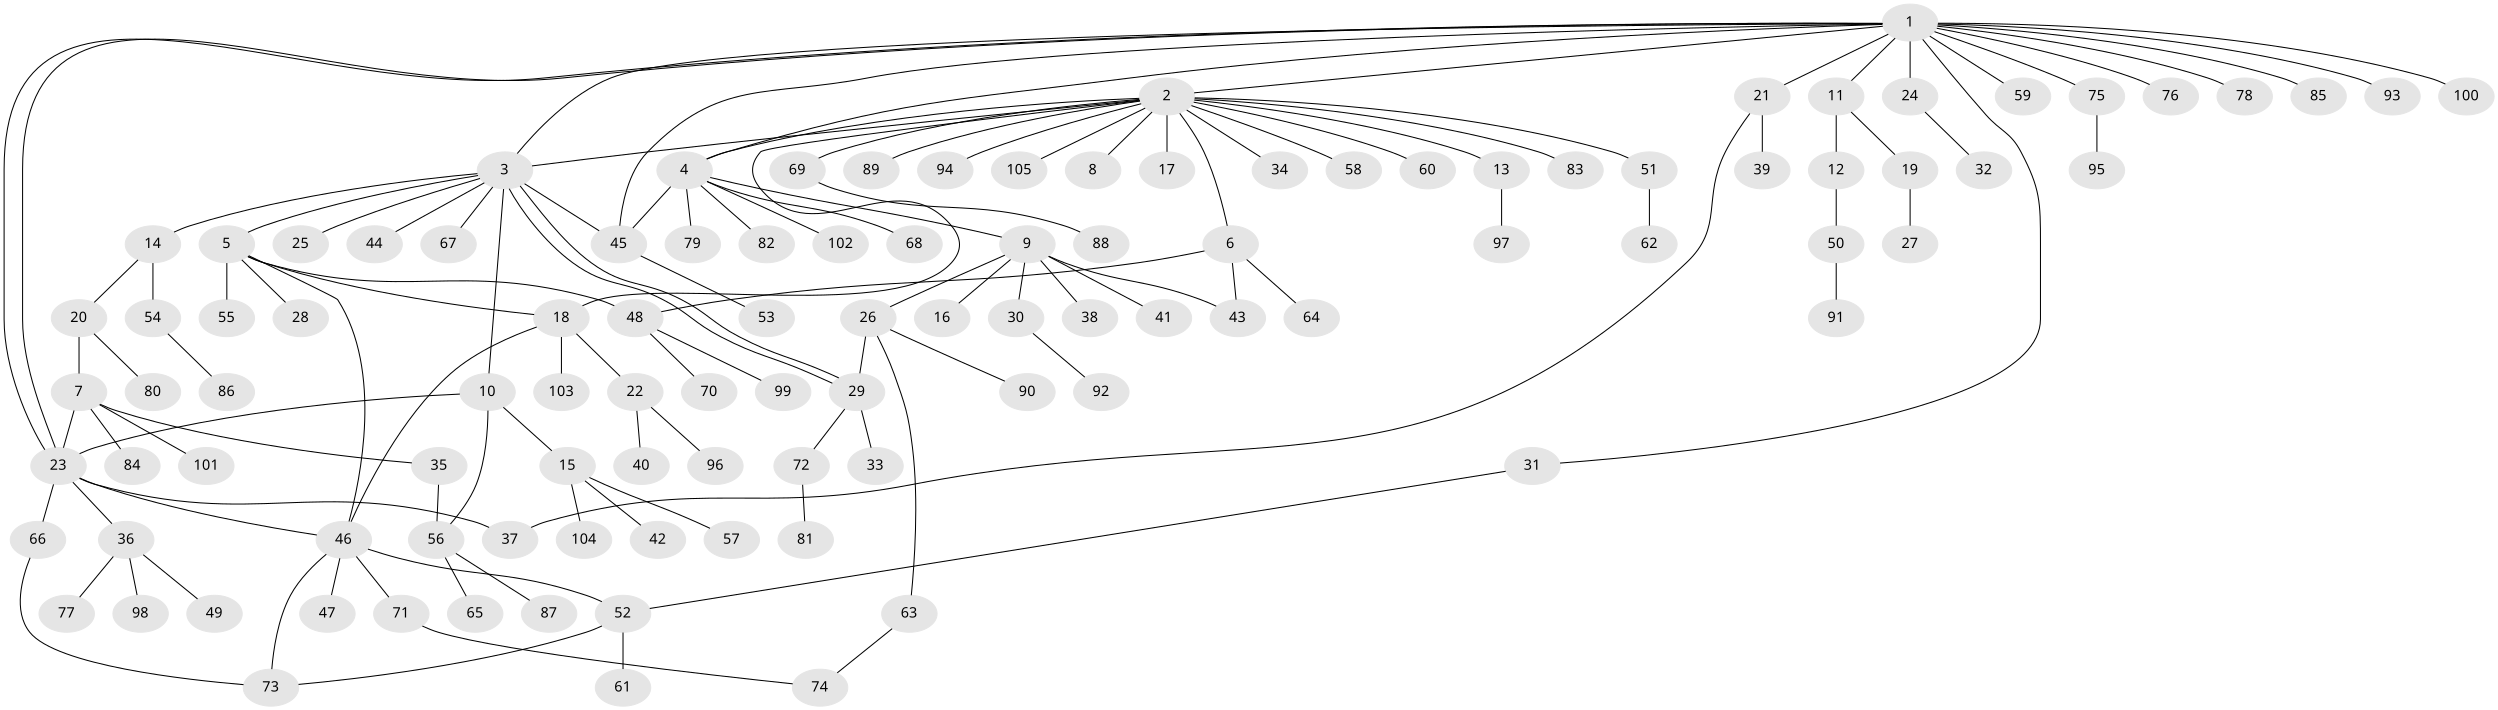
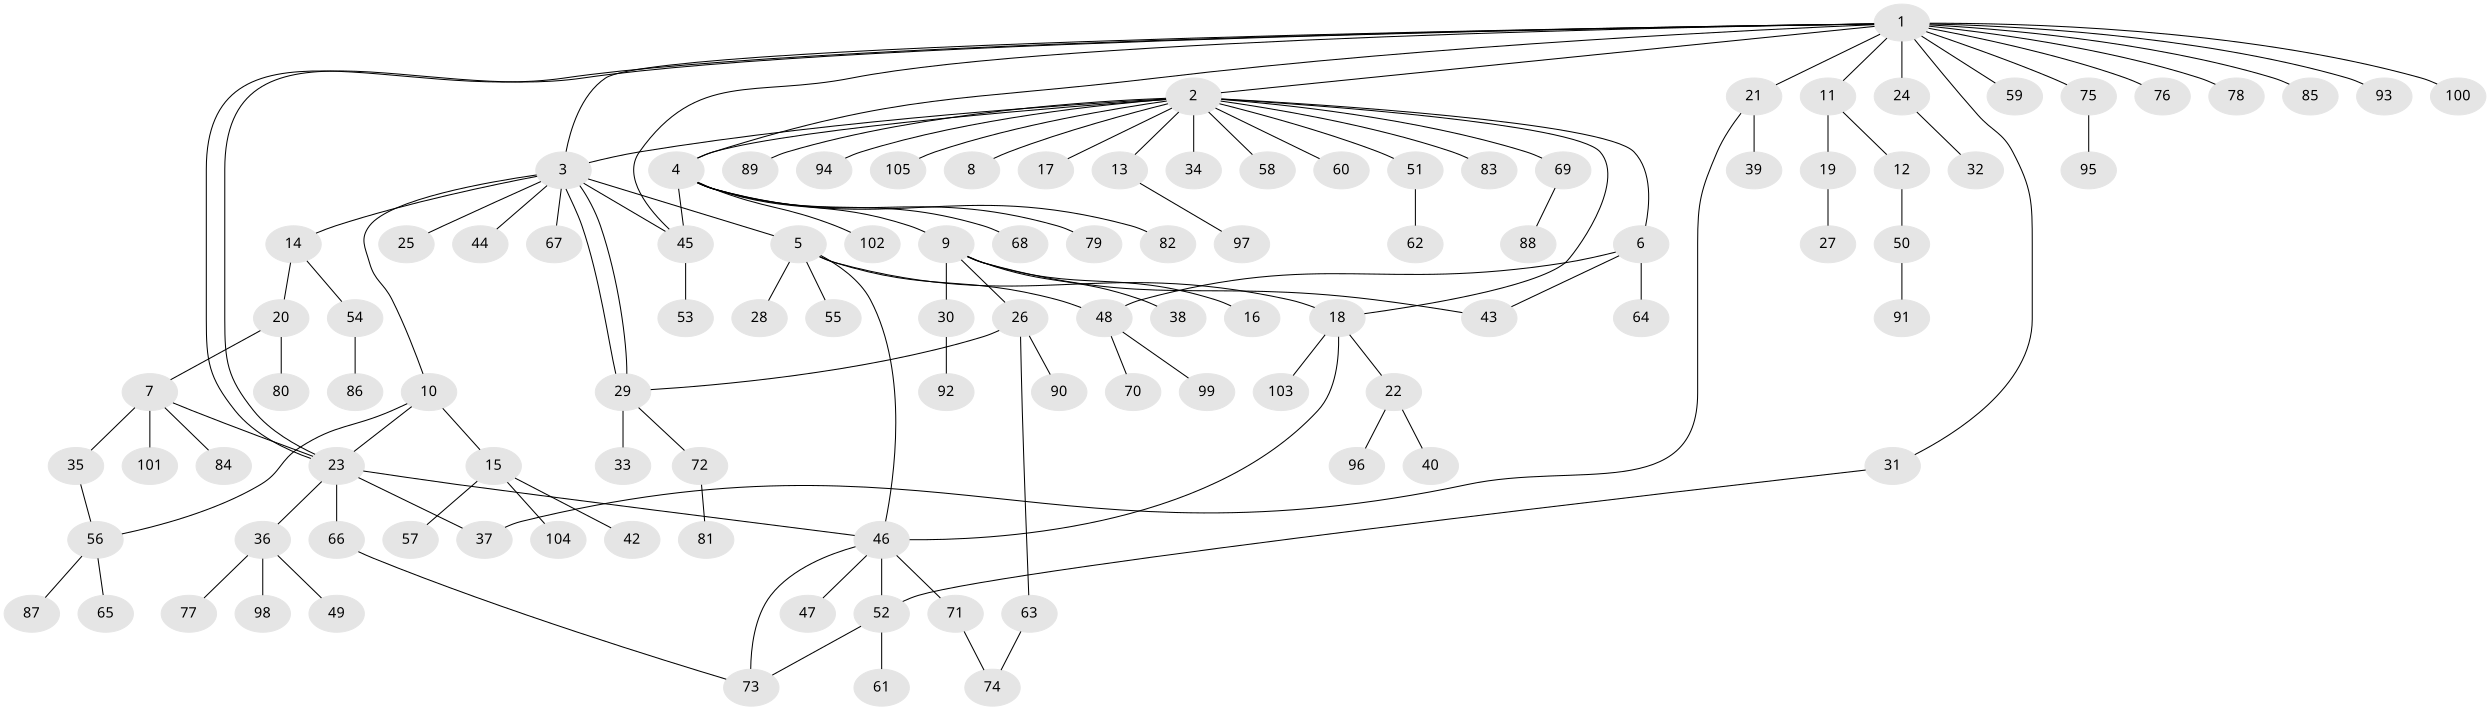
node "41": removed
